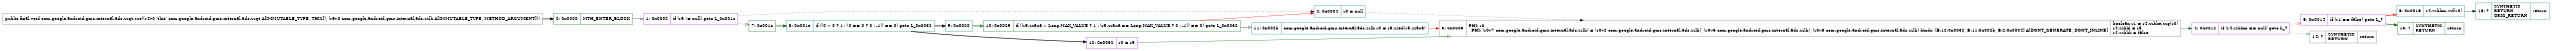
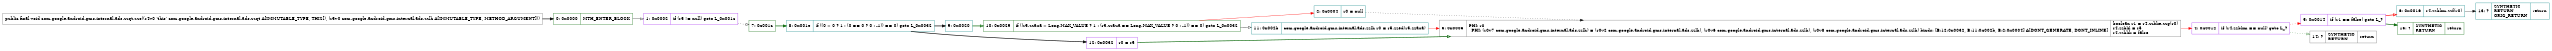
edge "1: 0x0002" -> "2: 0x0004": removed
edge "4: 0x0012" -> "5: 0x0014": arrowhead onormal -> normal
edge "3: 0x0005" -> "4: 0x0012": color darkgreen -> red
edge "12: 0x0032" -> "3: 0x0005": style solid -> bold
